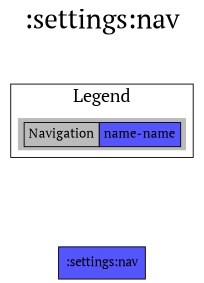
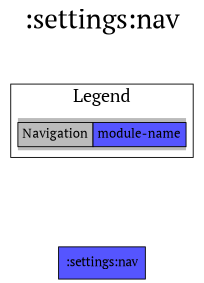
node "Navigation": text "name-name" -> "module-name"
